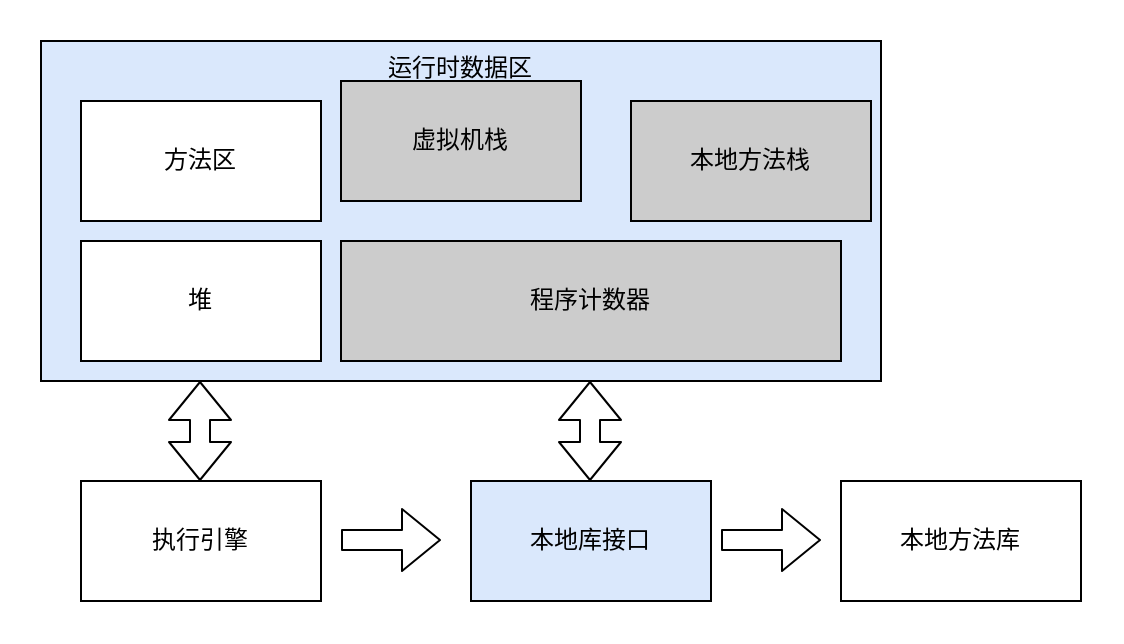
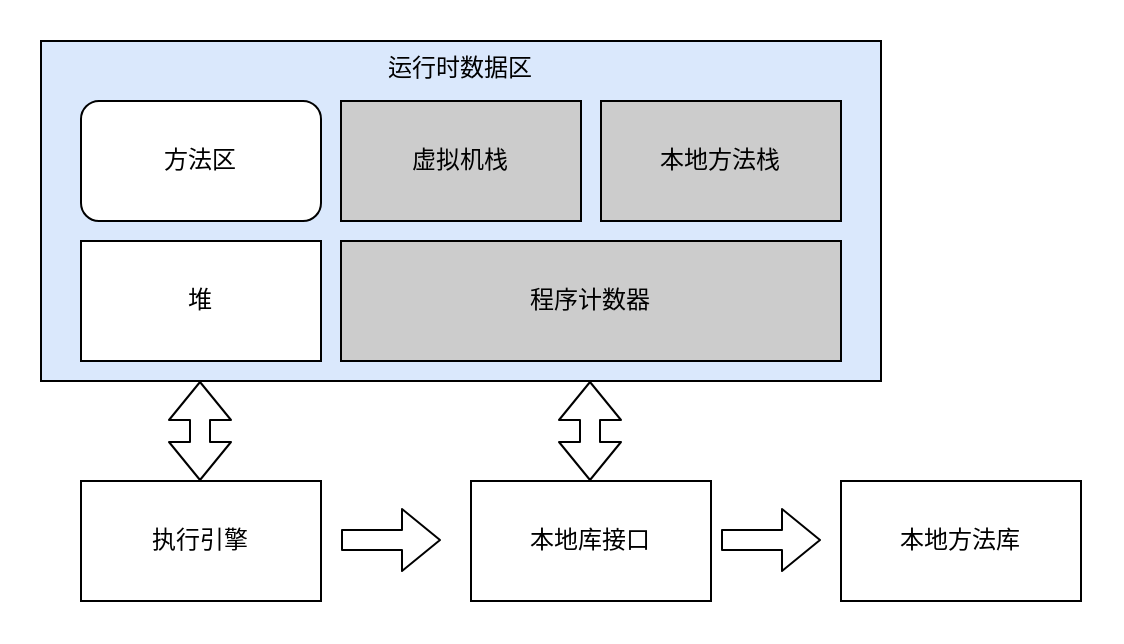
node "虚拟机栈": moved (461, 141) -> (461, 161)
node "方法区": shape rectangle -> rounded rectangle
node "本地方法栈": moved (751, 161) -> (721, 161)
node "本地库接口": fillcolor #dae8fc -> #ffffff
